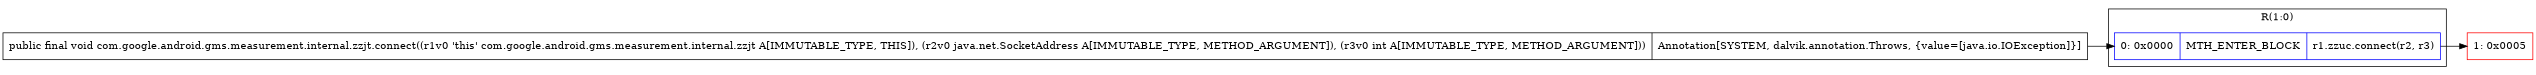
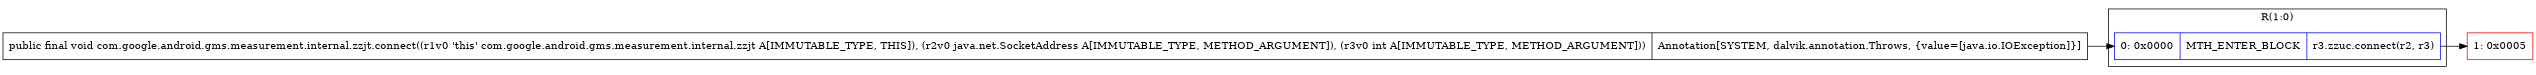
node "0: 0x0000": text "r1.zzuc.connect(r2, r3)" -> "r3.zzuc.connect(r2, r3)"
